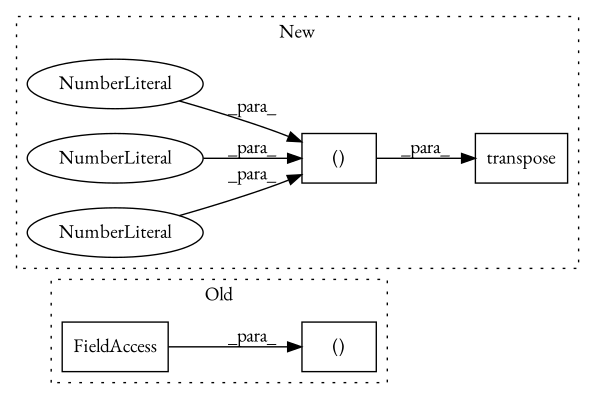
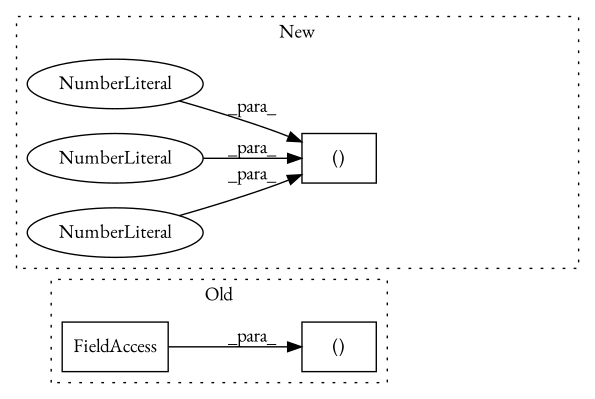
node "transpose": removed
